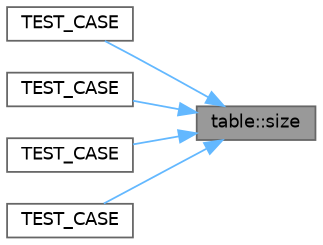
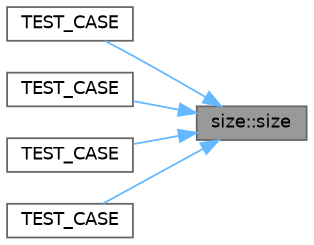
node "table::size": label "table::size" -> "size::size"
